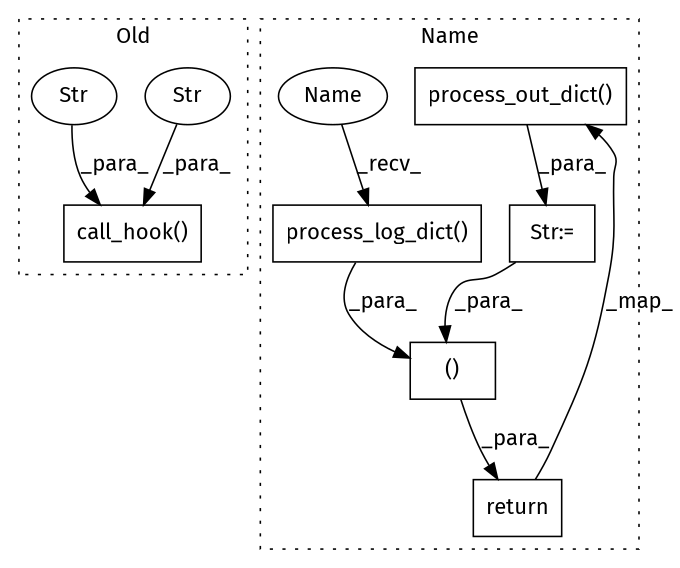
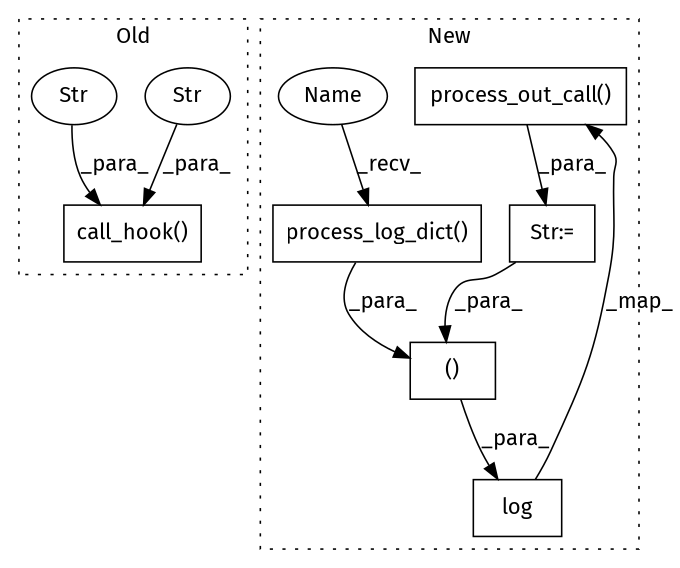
cluster "Name": label "Name" -> "New"
node "process_out_dict()": label "process_out_dict()" -> "process_out_call()"
node "return": label "return" -> "log"
